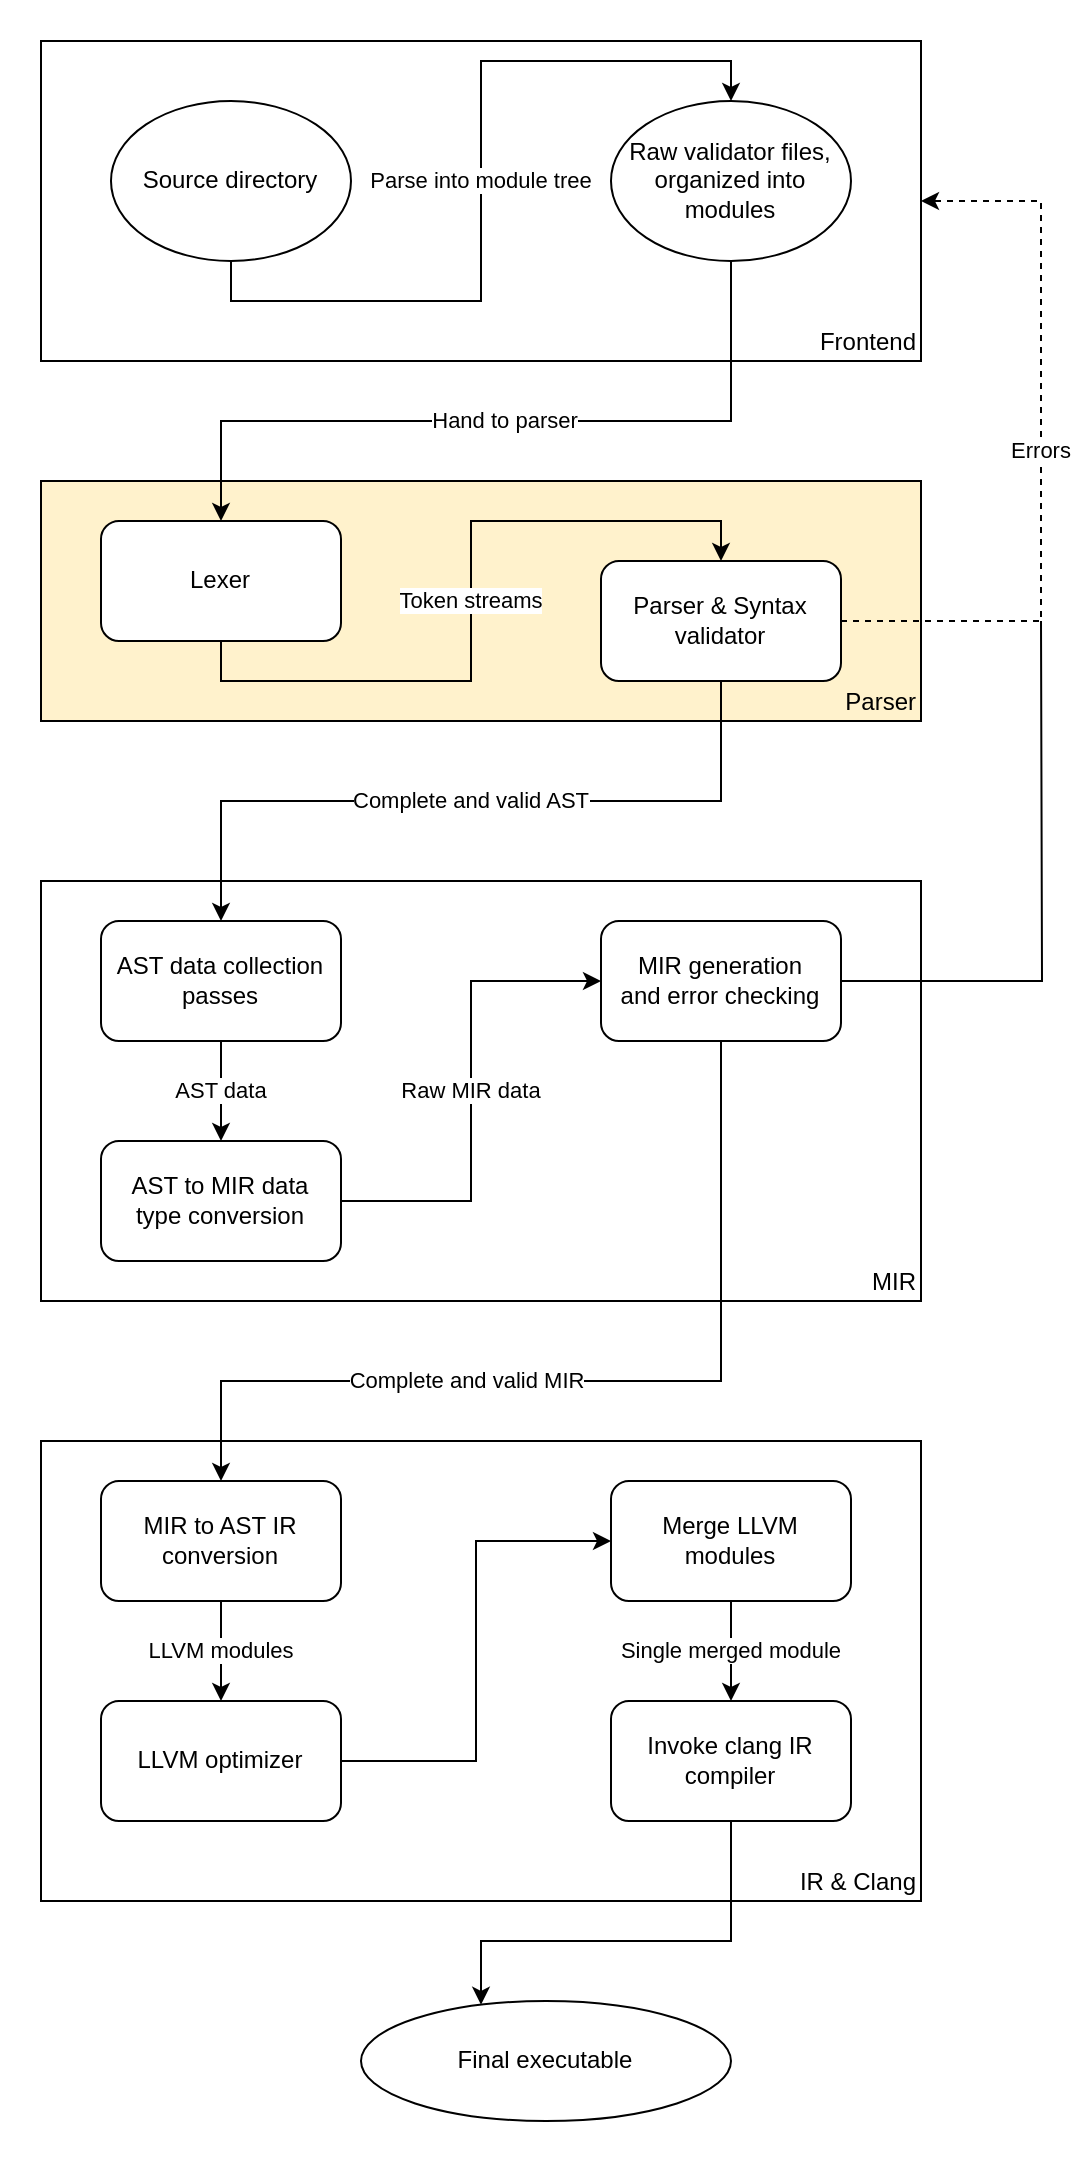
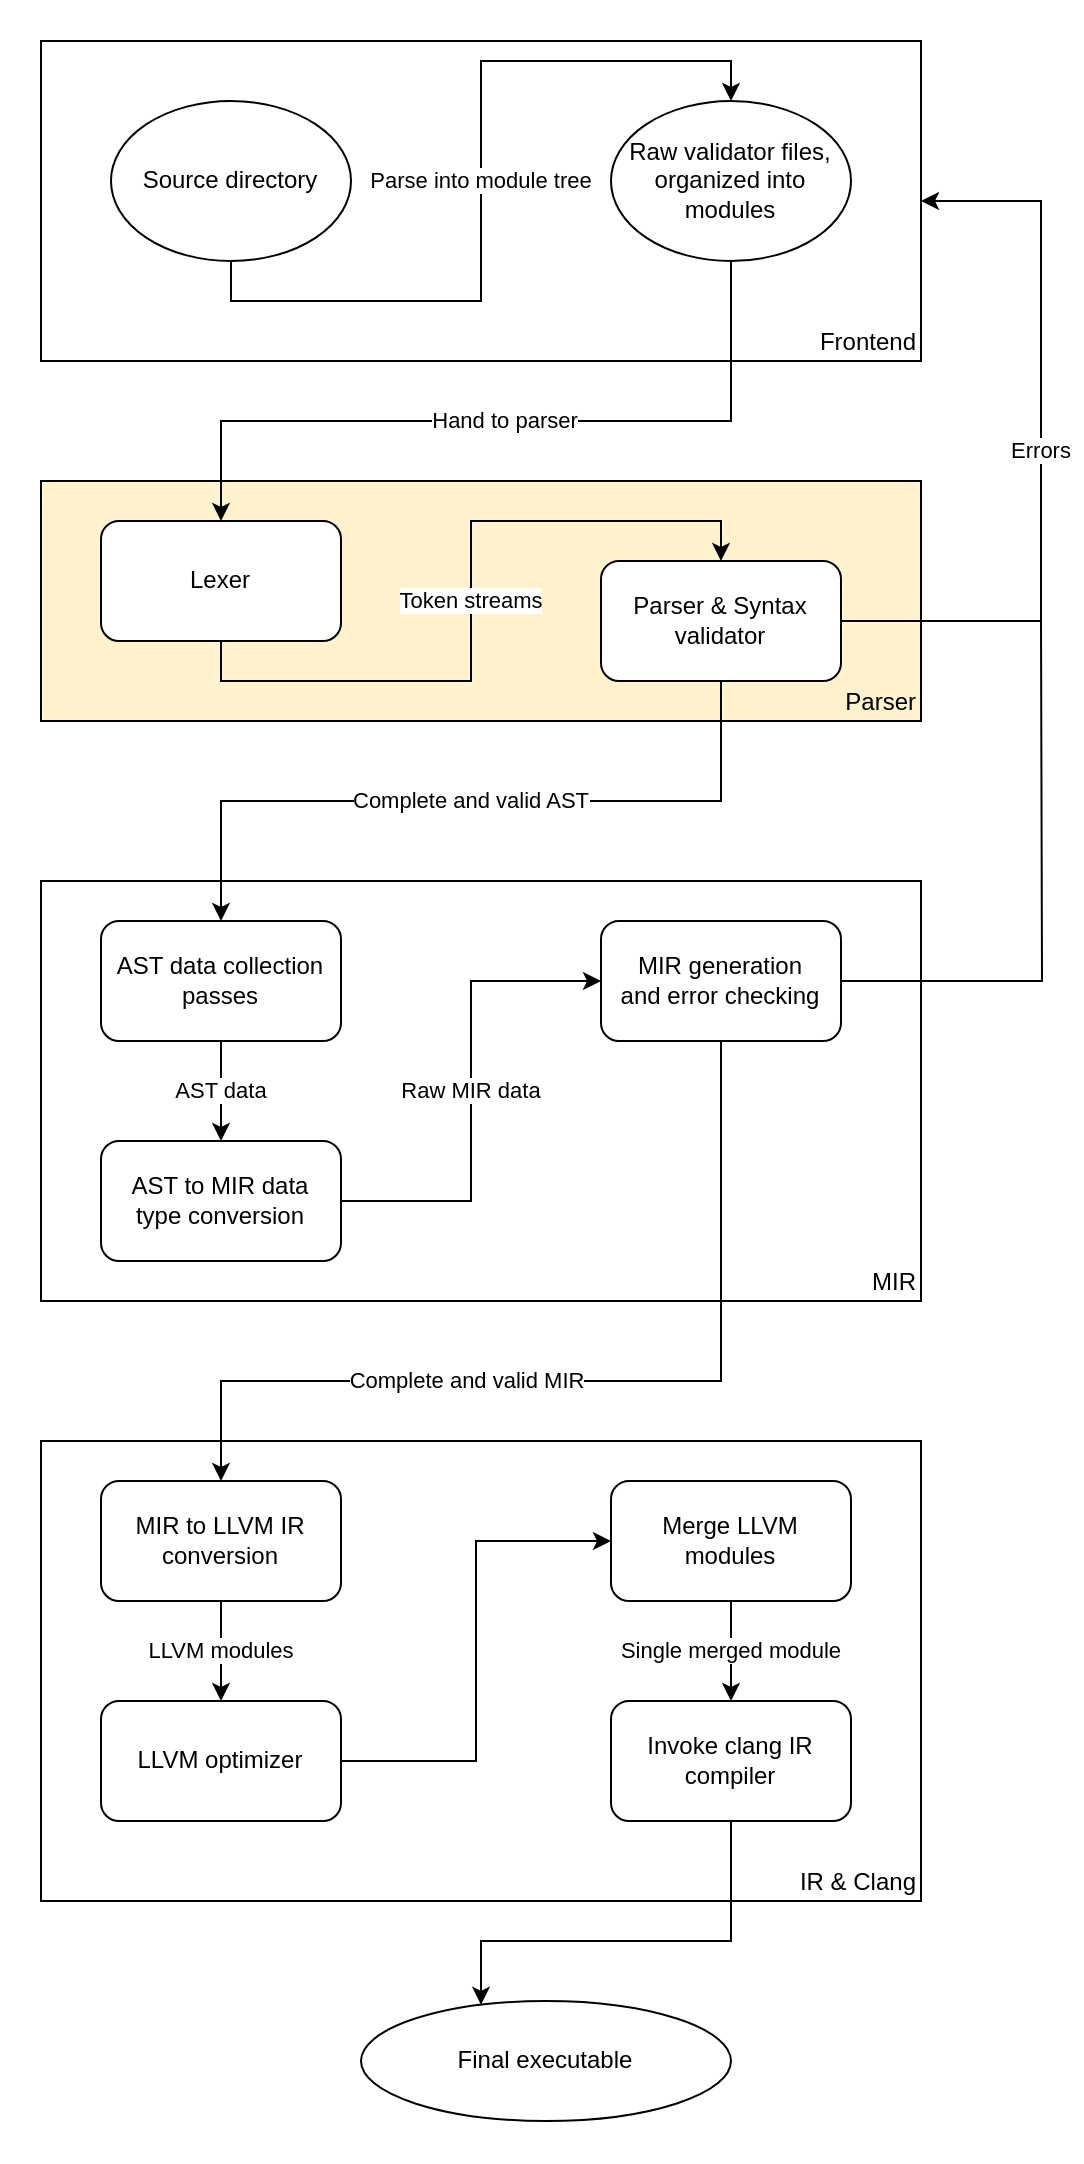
edge "Parser & Syntax validator" -> "Frontend": style dashed -> solid
node "MIR to AST IR conversion": label "MIR to AST IR conversion" -> "MIR to LLVM IR conversion"
